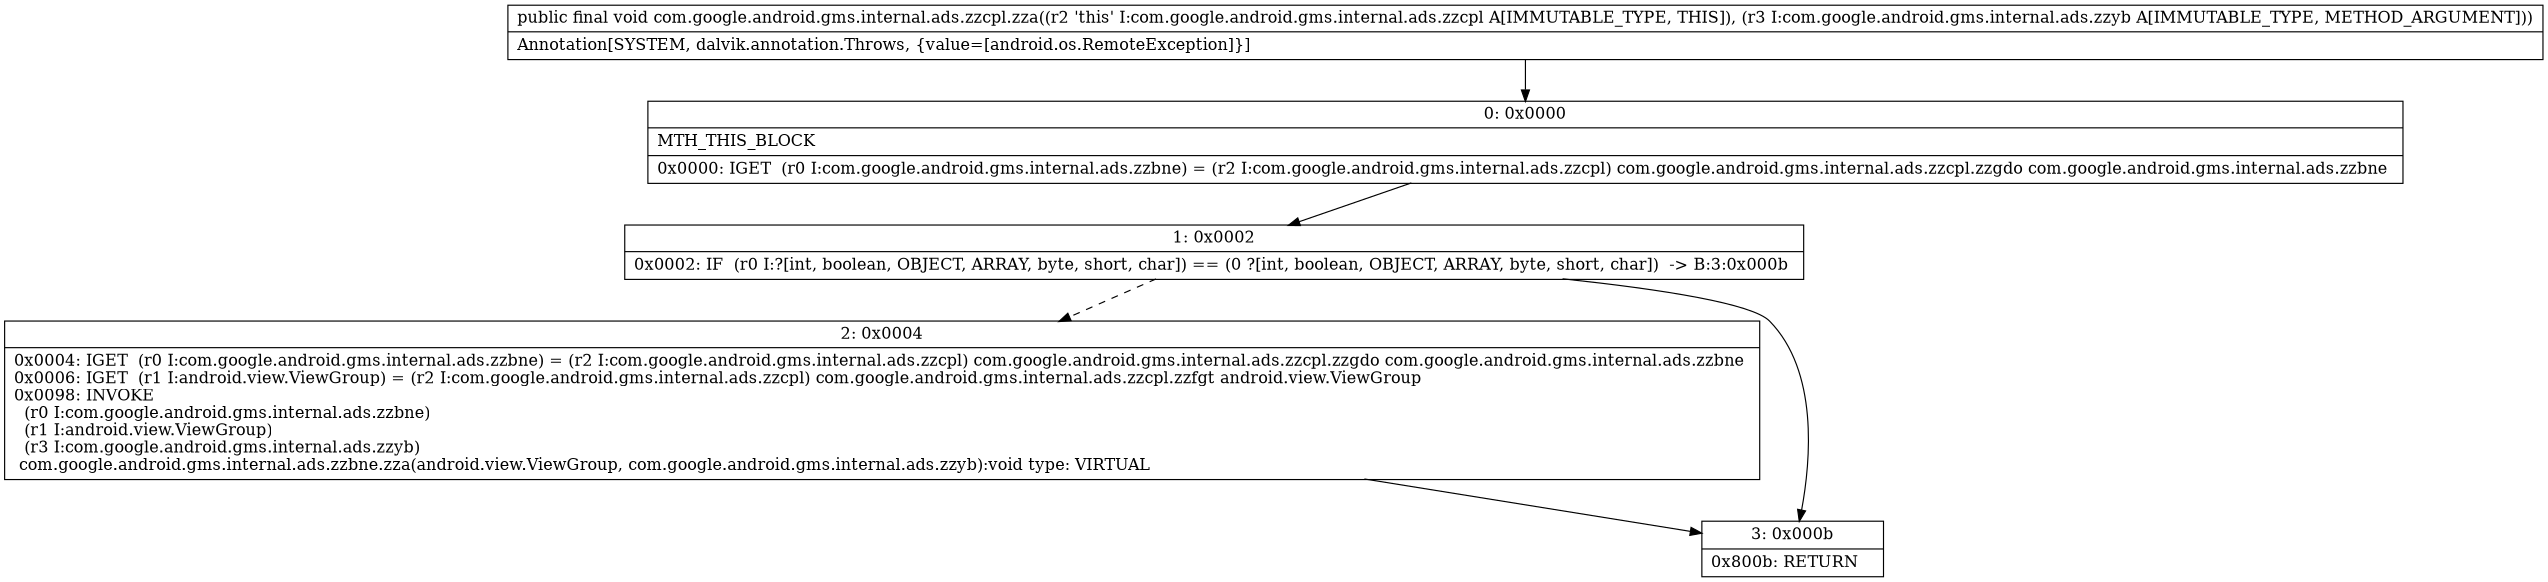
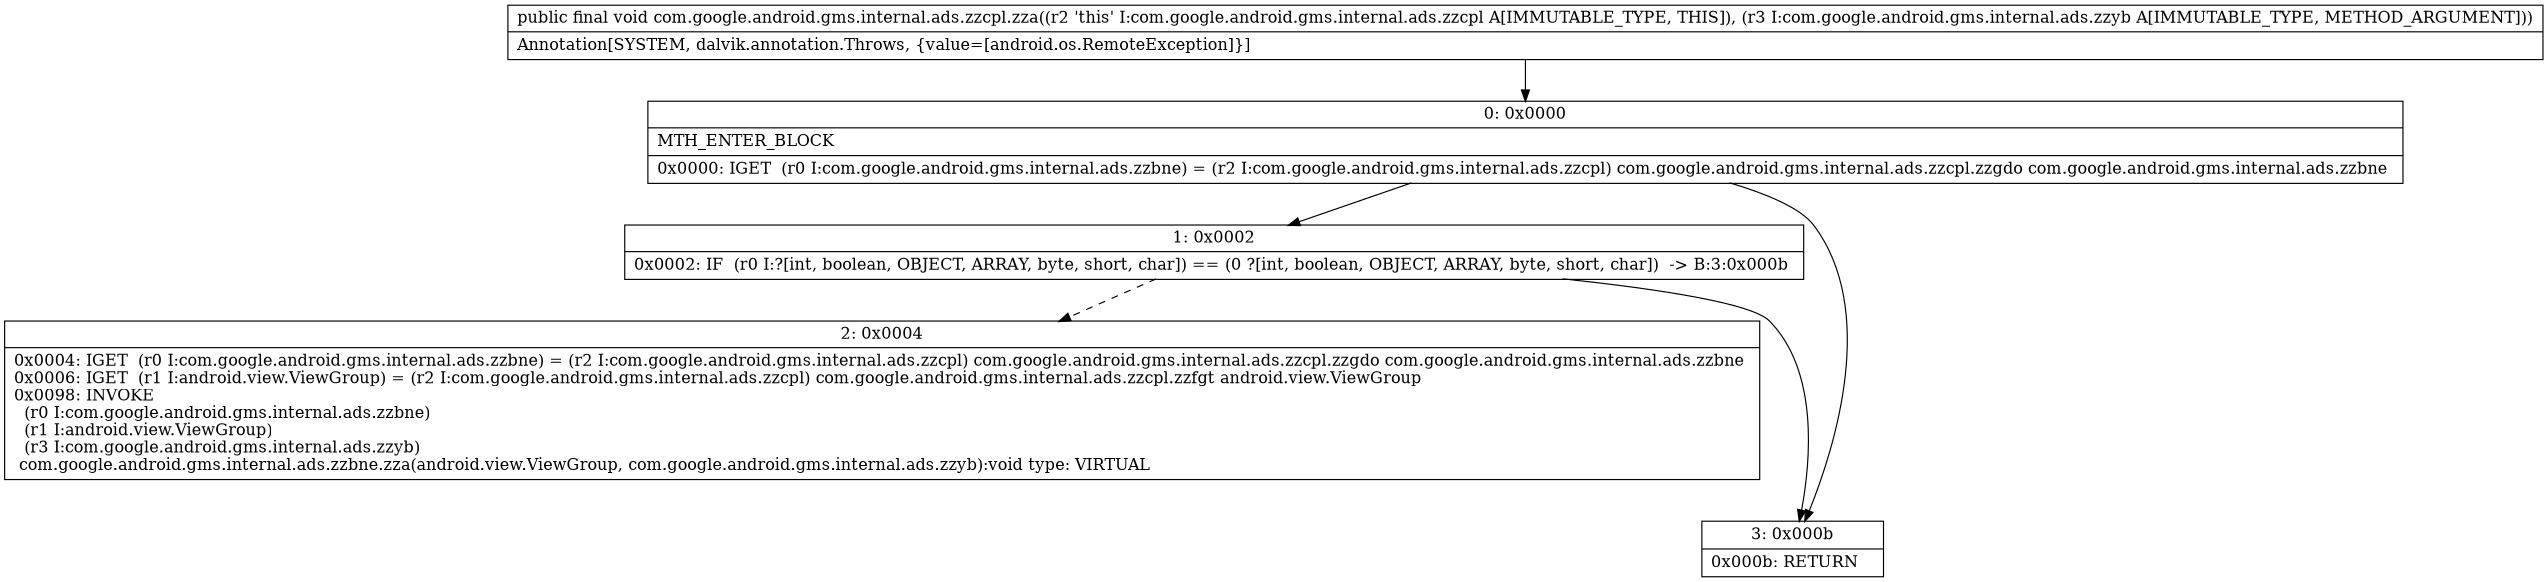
node "0: 0x0000": text "MTH_THIS_BLOCK" -> "MTH_ENTER_BLOCK"
edge "2: 0x0004" -> "3: 0x000b": now "0: 0x0000" -> "3: 0x000b"
node "3: 0x000b": text "0x800b: RETURN" -> "0x000b: RETURN"
